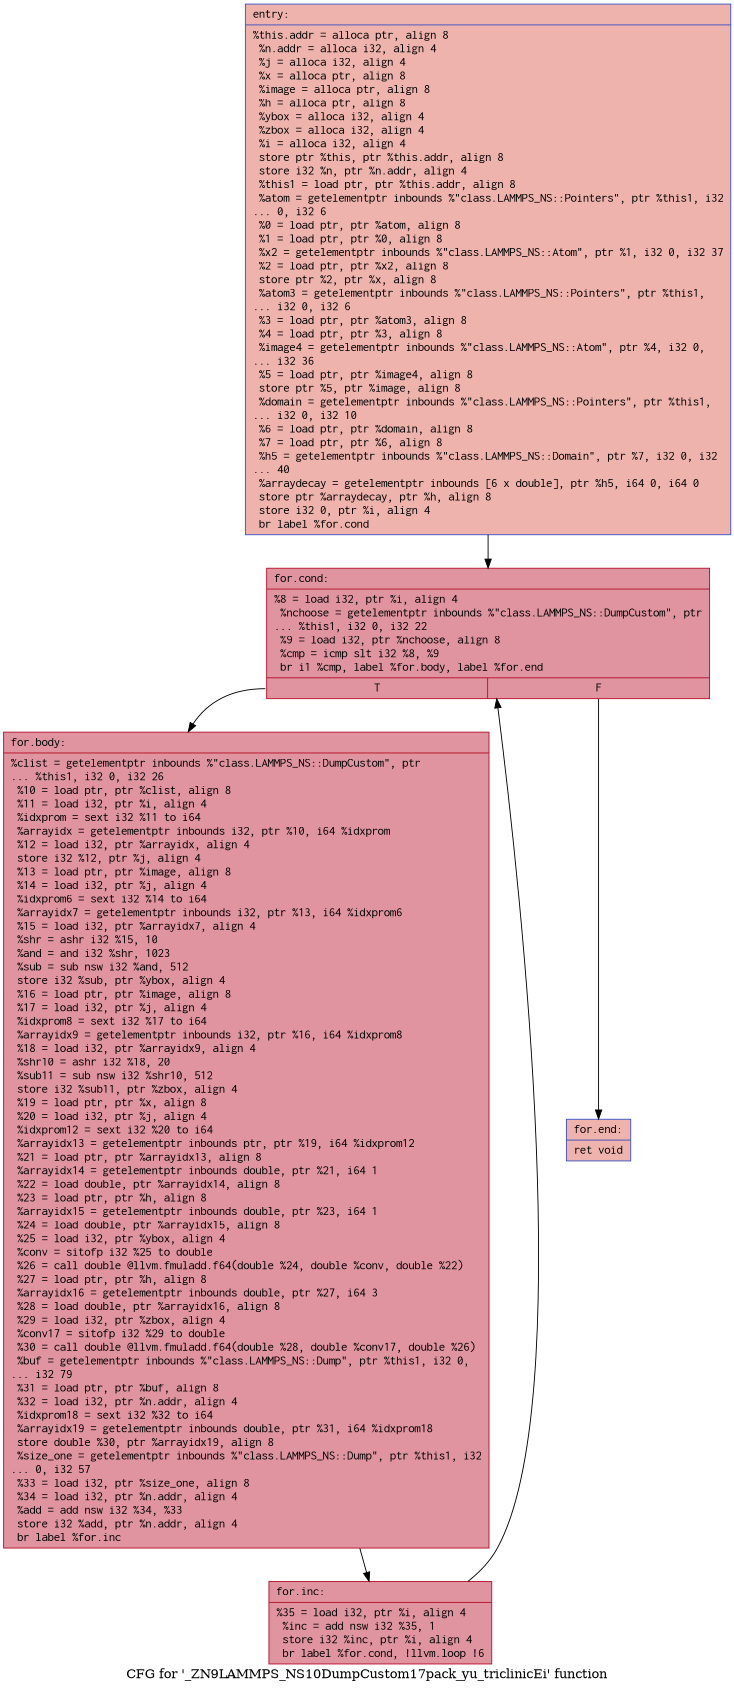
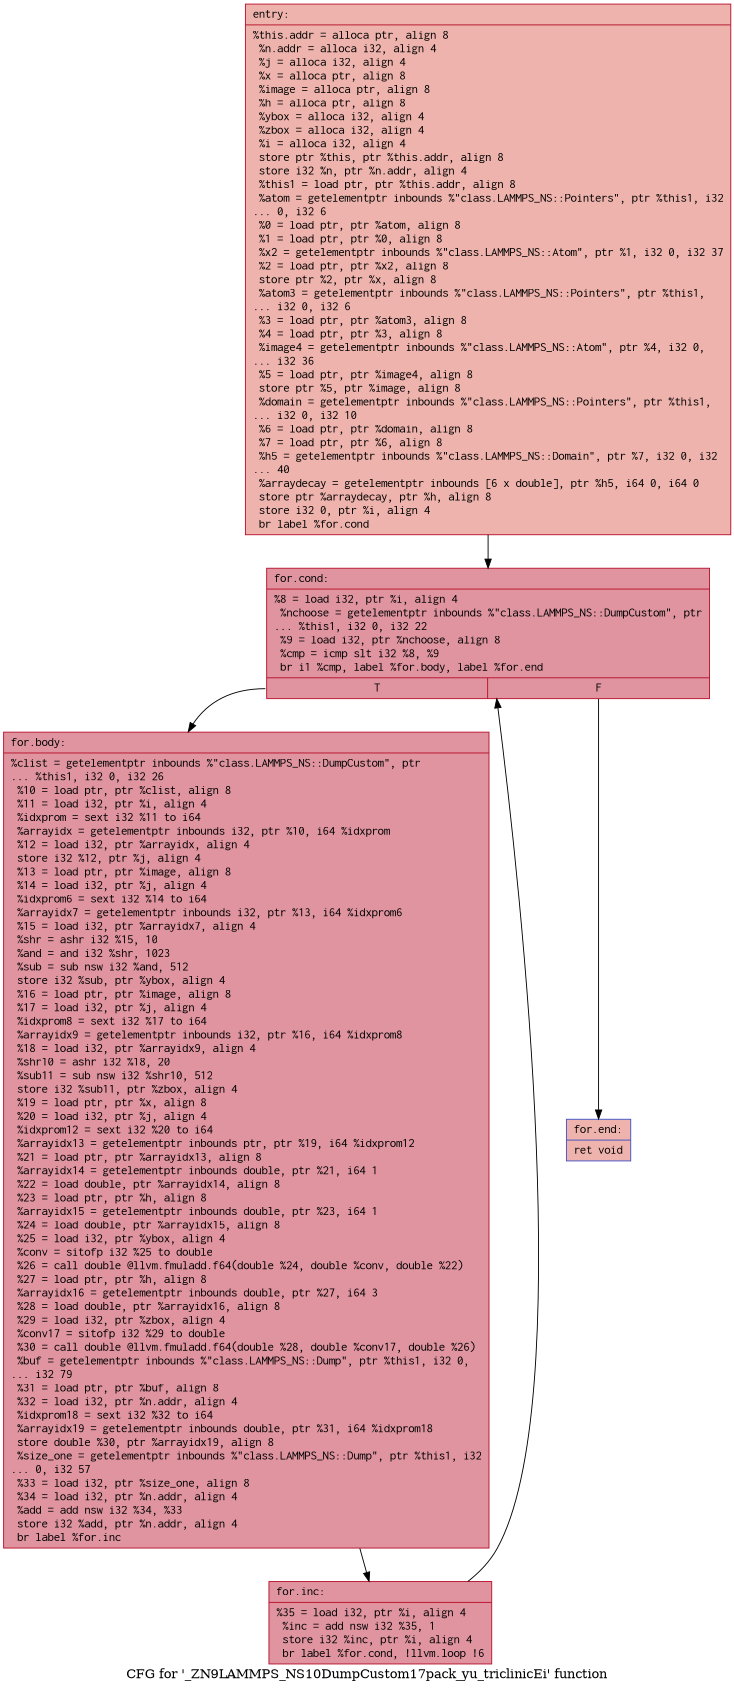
node "entry:": color #3d50c3ff -> #b70d28ff
